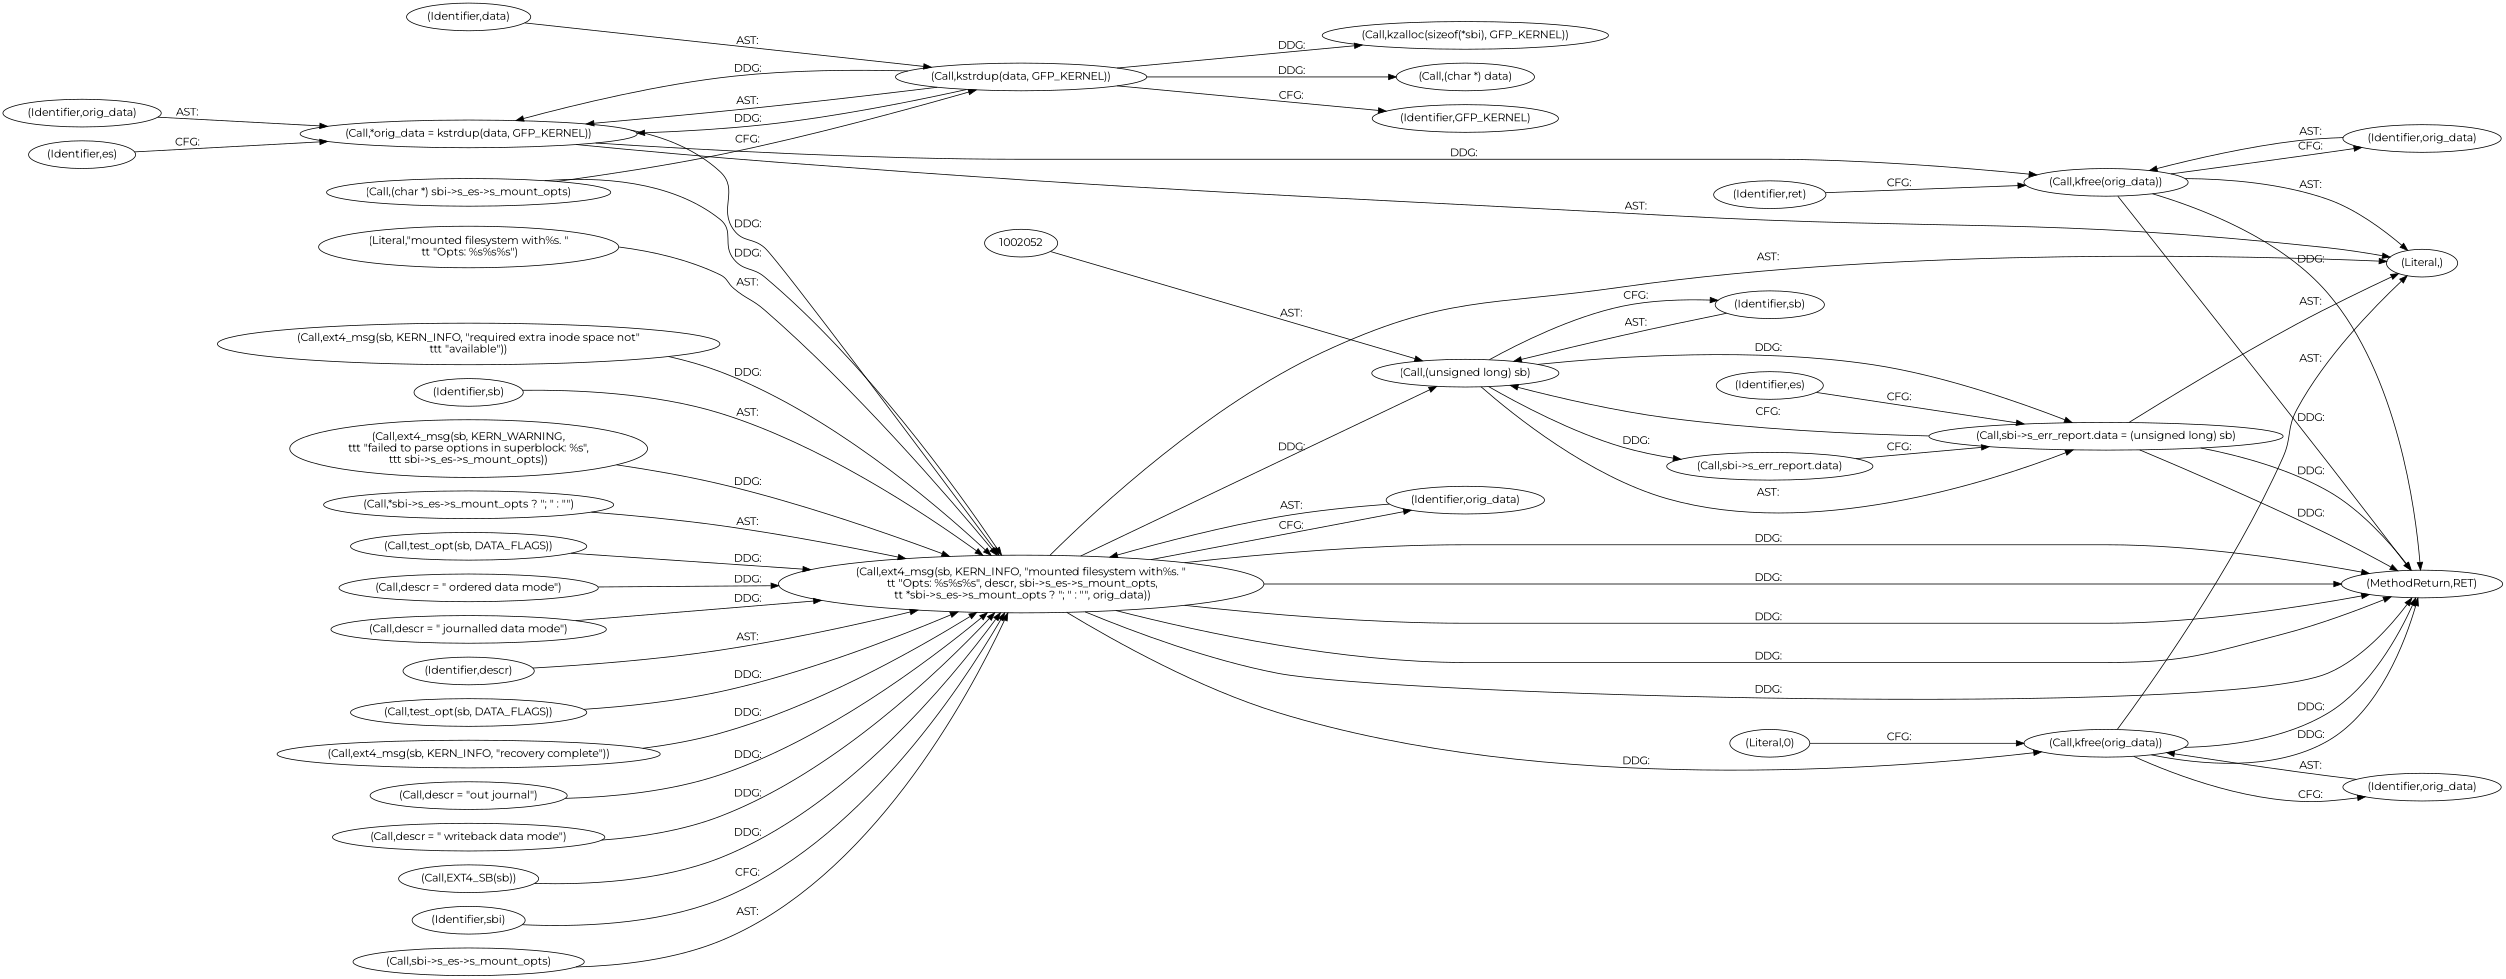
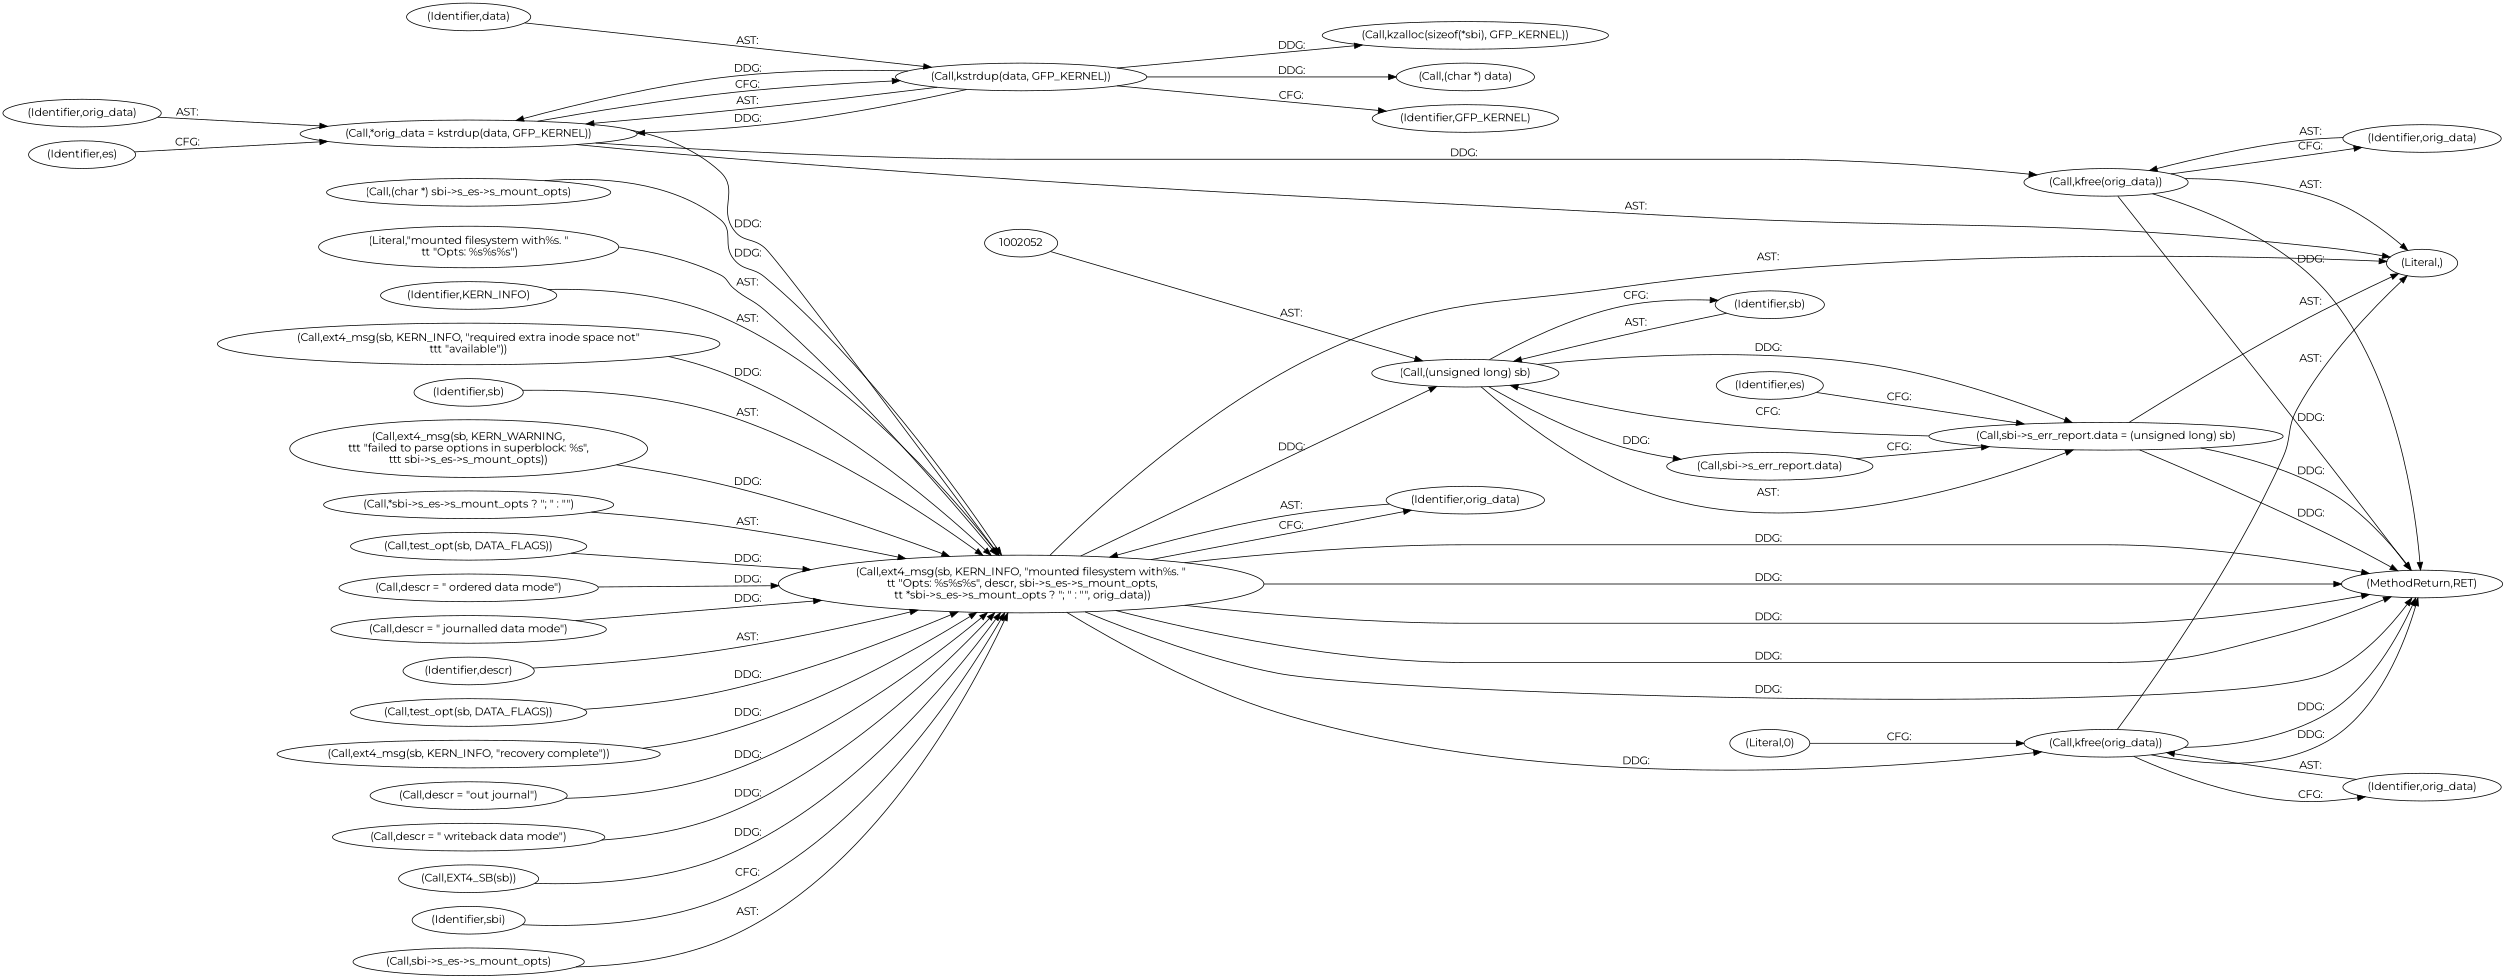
edge "(Call,(char *) sbi->s_es->s_mount_opts)" -> "(Call,kstrdup(data, GFP_KERNEL))": now "(Call,*orig_data = kstrdup(data, GFP_KERNEL))" -> "(Call,kstrdup(data, GFP_KERNEL))"
node "(Identifier,ret)": removed
node "(Identifier,KERN_INFO)": added
